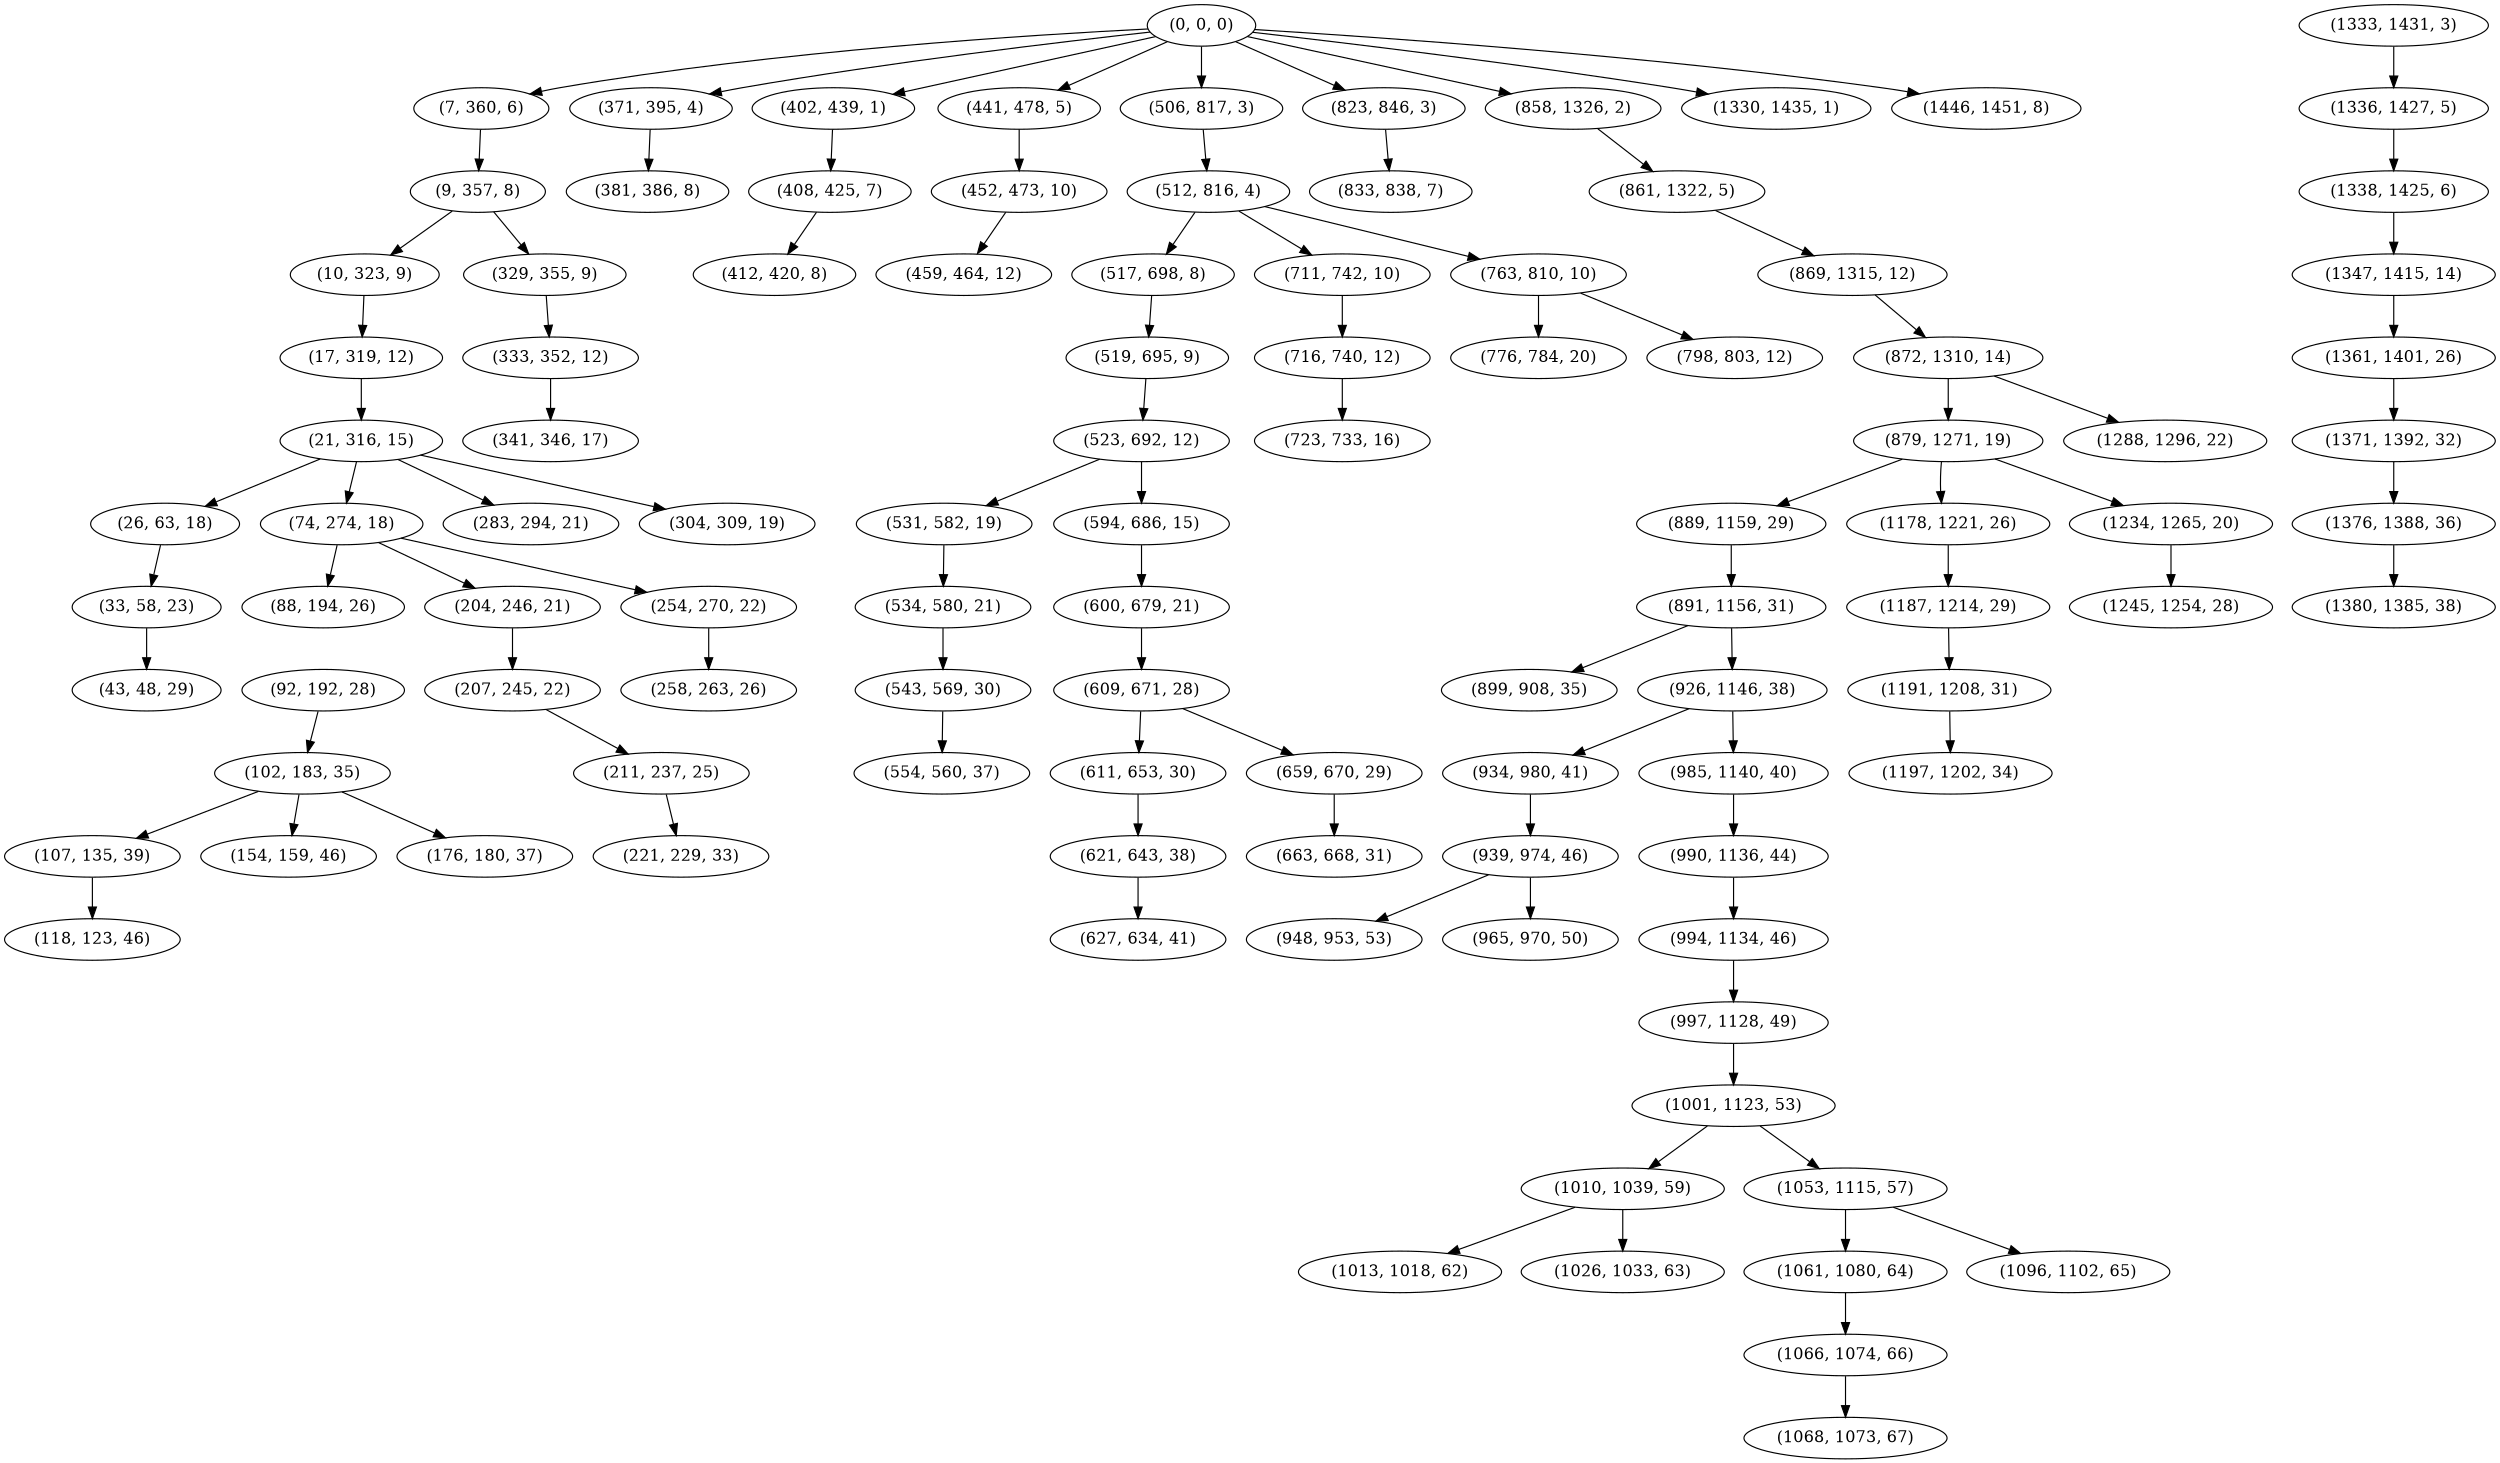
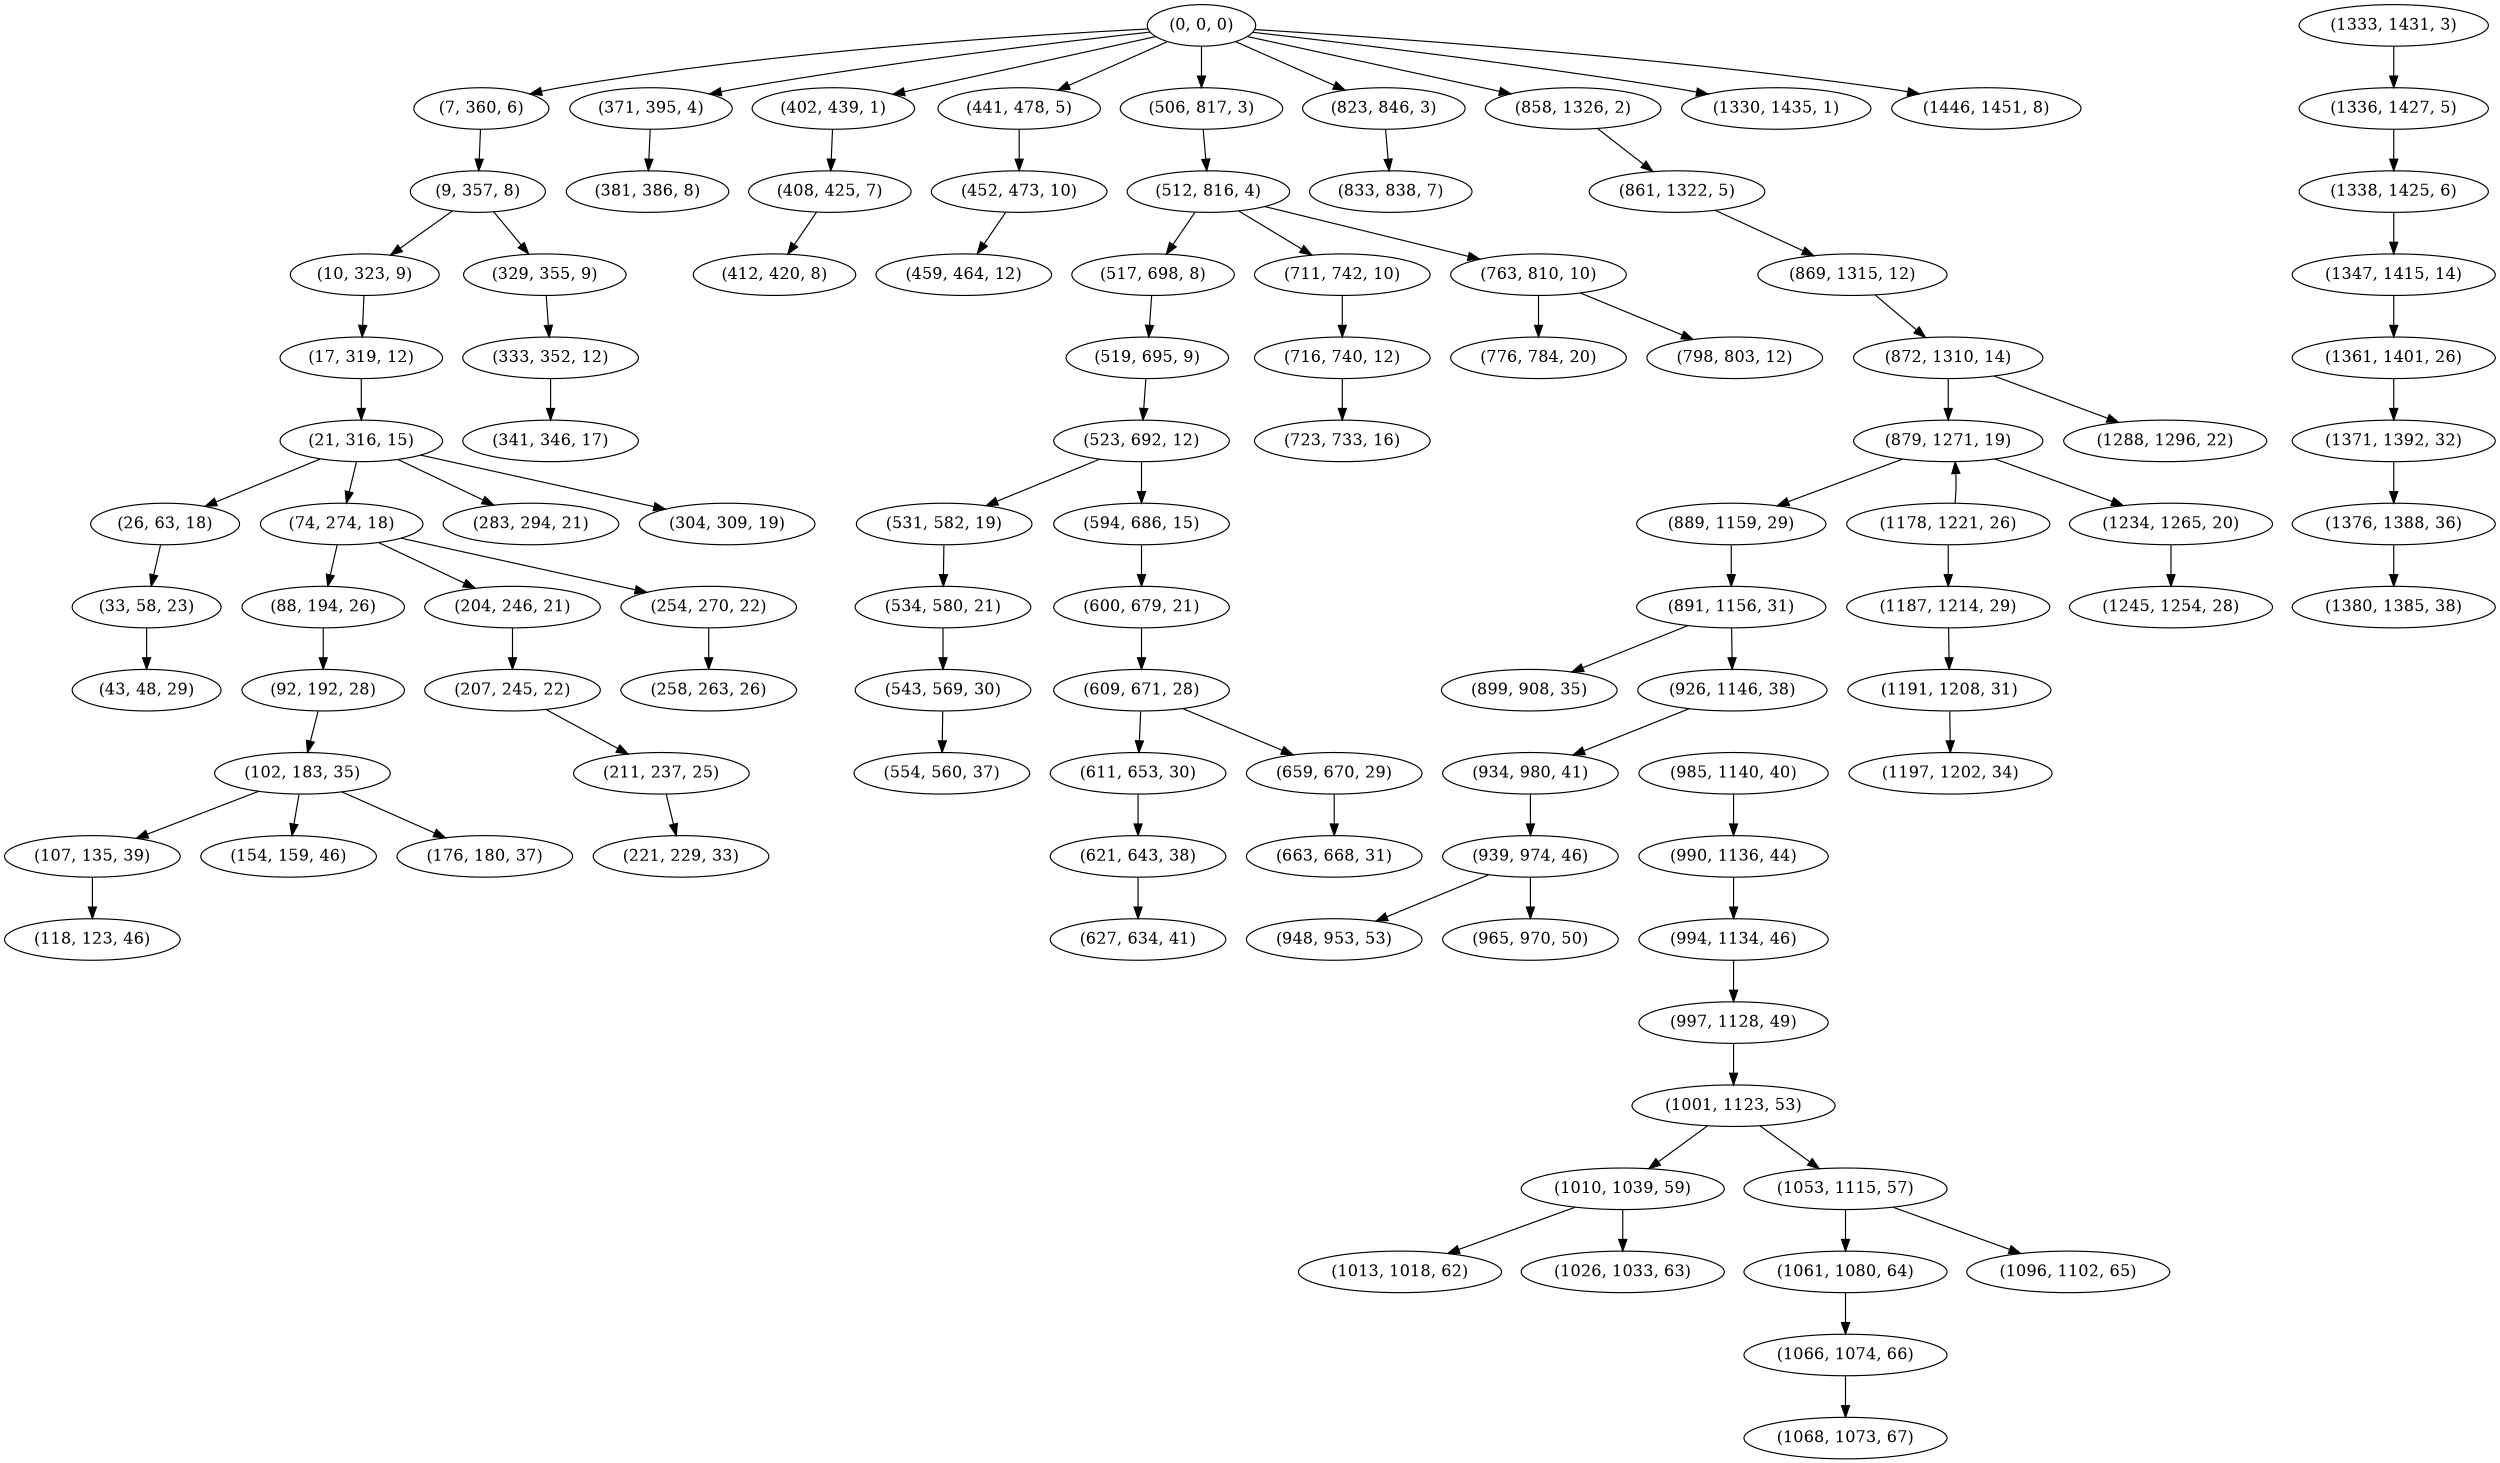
edge "(879, 1271, 19)" -> "(1178, 1221, 26)": reversed
edge "(88, 194, 26)" -> "(92, 192, 28)": added
edge "(926, 1146, 38)" -> "(985, 1140, 40)": removed
